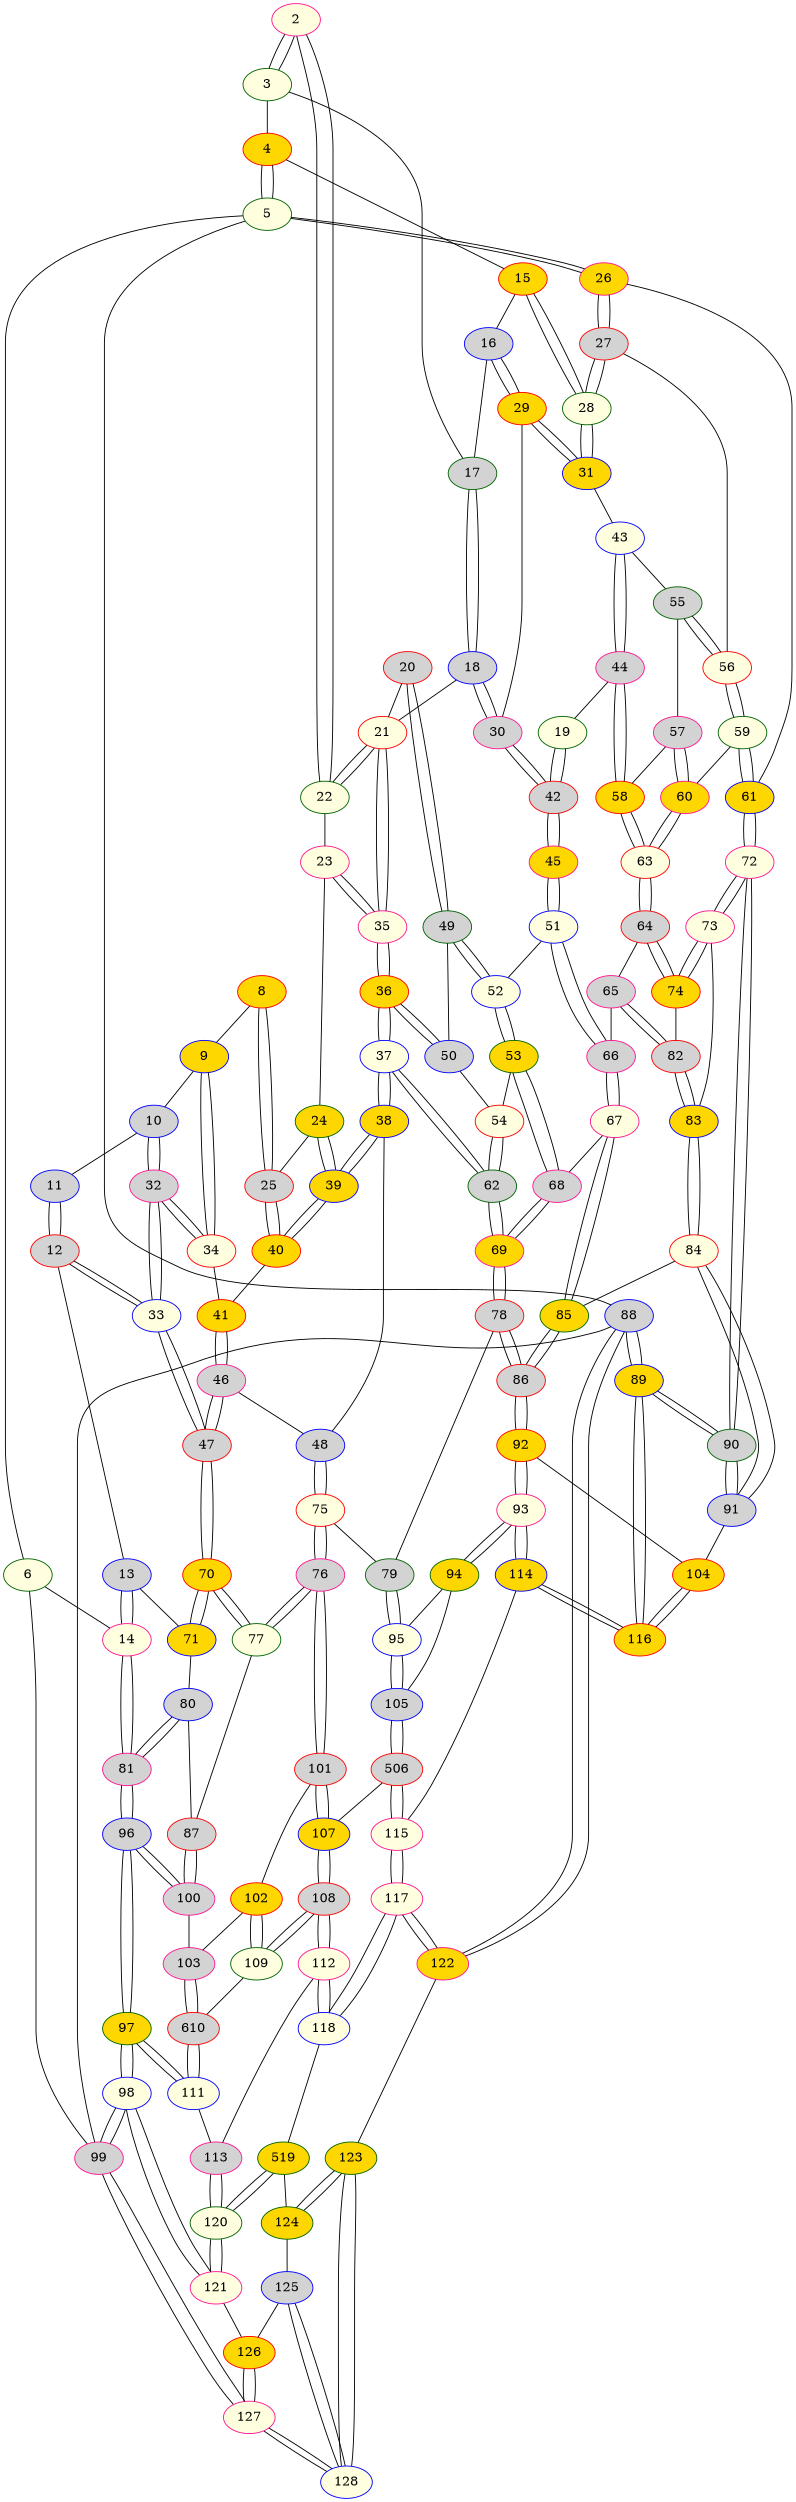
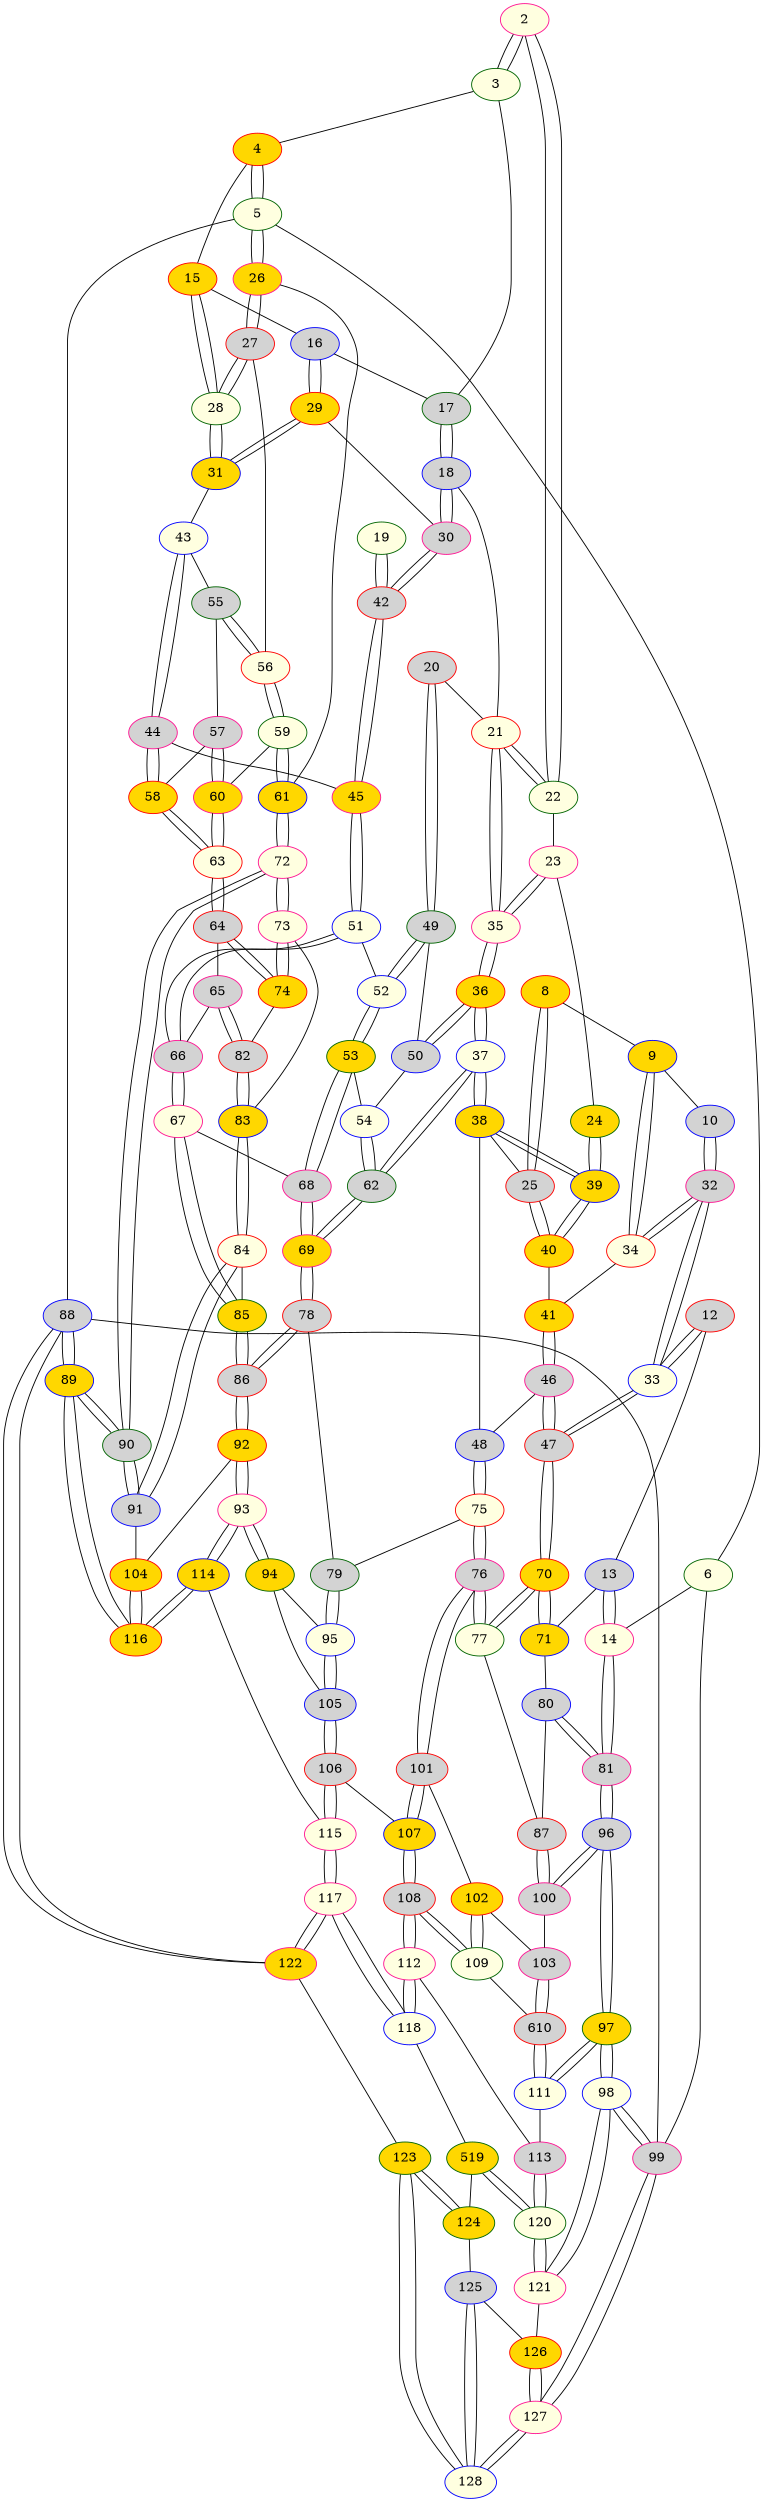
edge "44" -- "19": now "44" -- "45"
node "54": color red -> blue
edge "24" -- "25": now "38" -- "25"
node "11": removed
node "506": label "506" -> "106"
